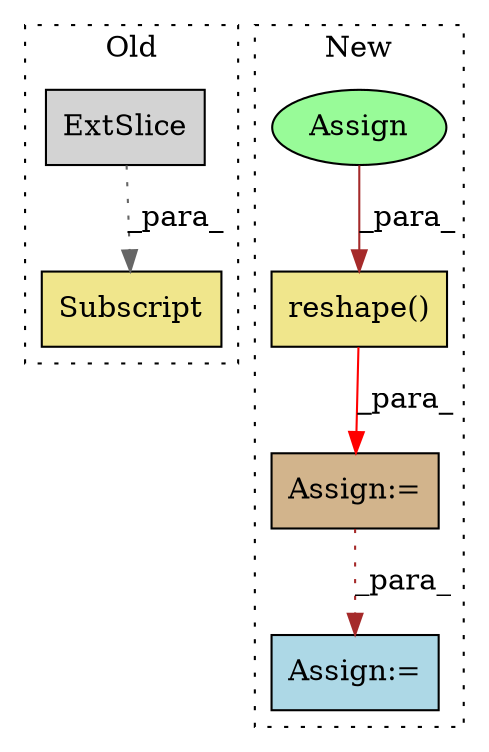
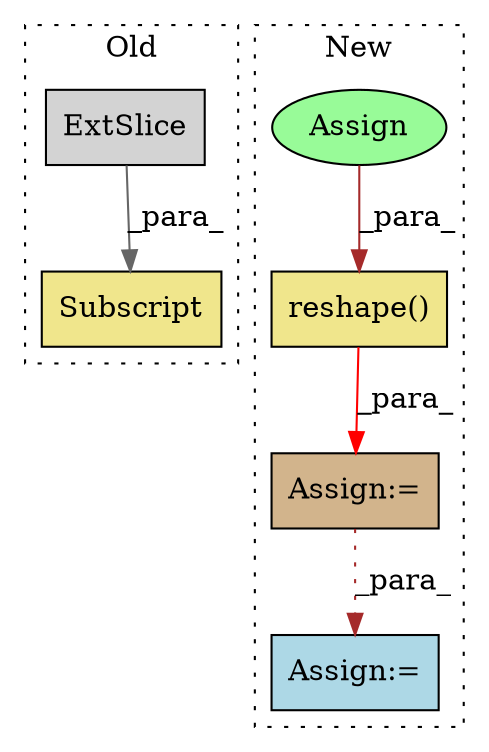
edge "ExtSlice" -> "Subscript": style dotted -> solid
